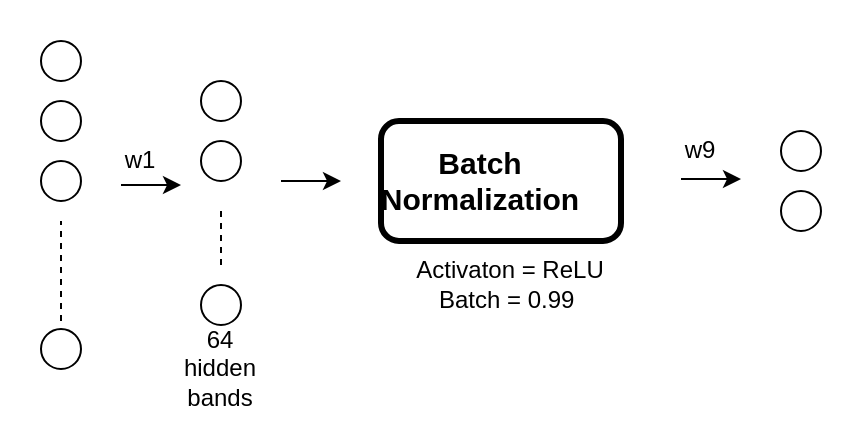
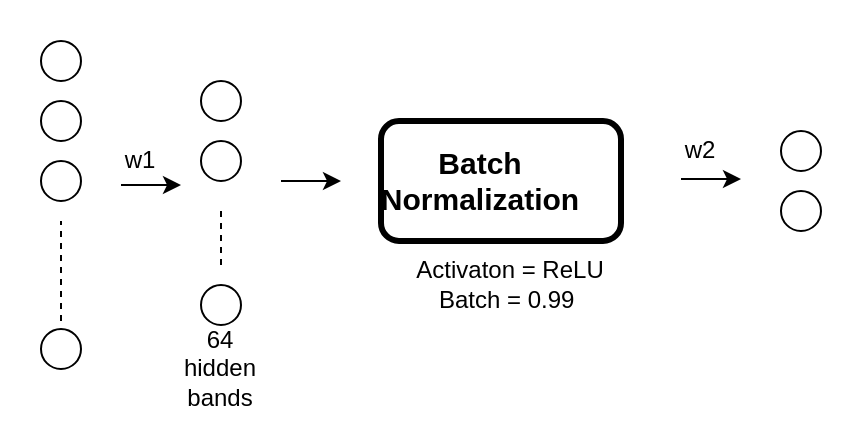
node "w9": label "w9" -> "w2"
